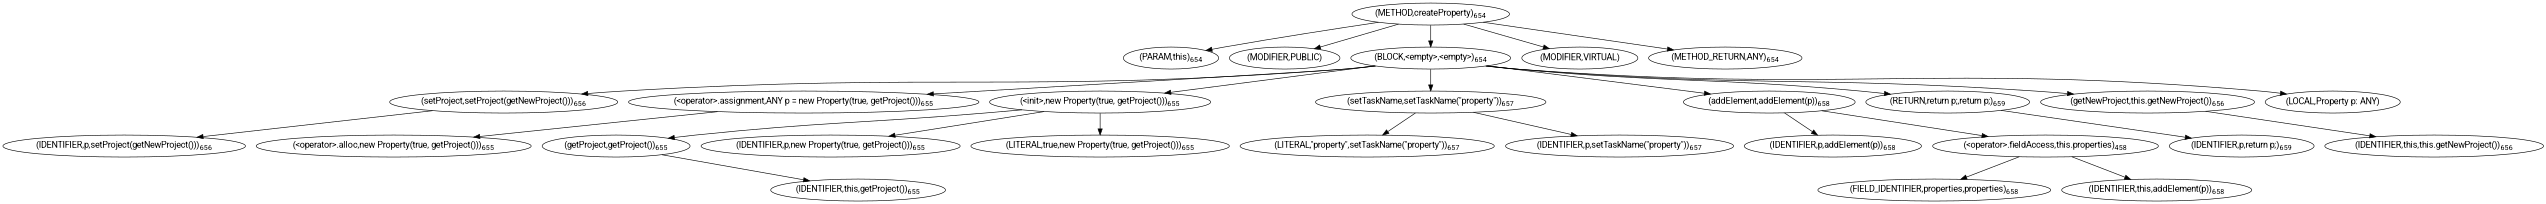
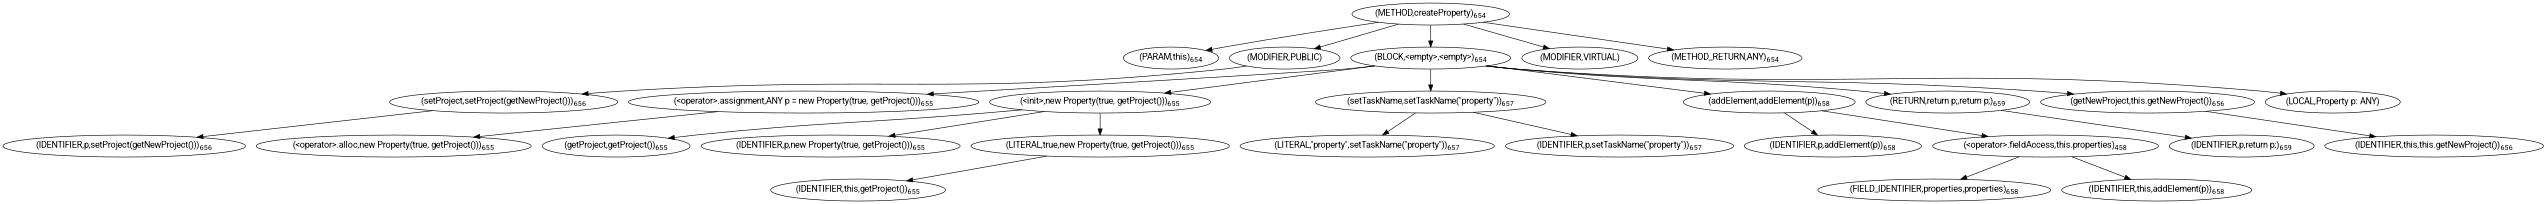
edge "(BLOCK,<empty>,<empty>)" -> "(setProject,setProject(getNewProject()))": now "(MODIFIER,PUBLIC)" -> "(setProject,setProject(getNewProject()))"
edge "(getProject,getProject())" -> "(IDENTIFIER,this,getProject())": now "(LITERAL,true,new Property(true, getProject()))" -> "(IDENTIFIER,this,getProject())"
